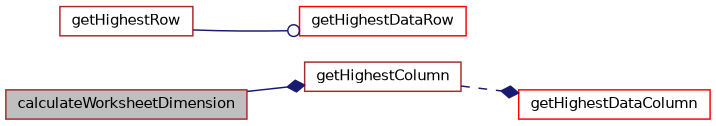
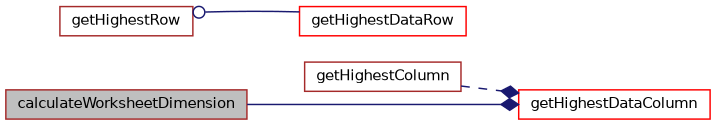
edge "getHighestRow" -> "getHighestDataRow": reversed
edge "calculateWorksheetDimension" -> "getHighestColumn": now "calculateWorksheetDimension" -> "getHighestDataColumn"
